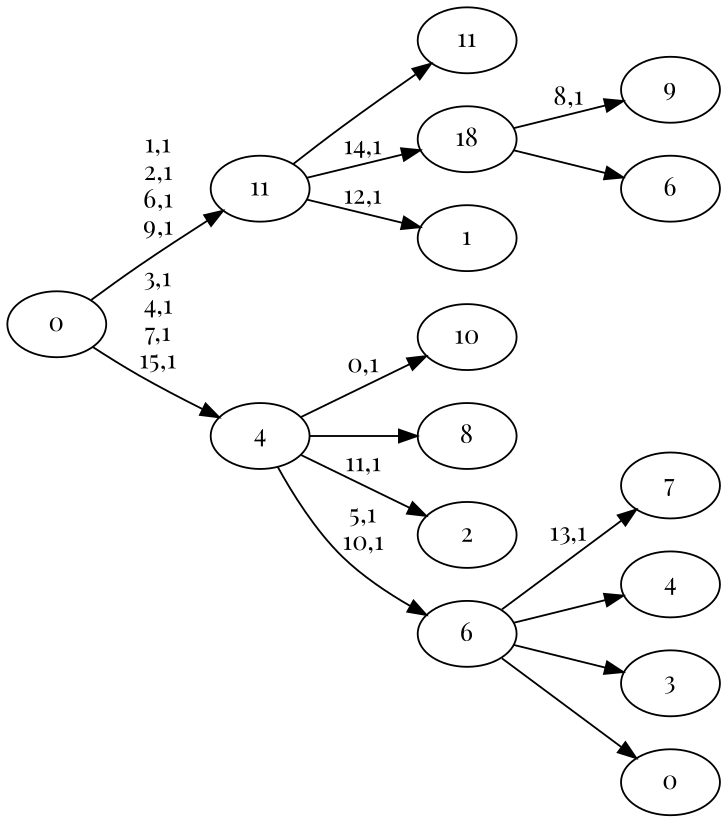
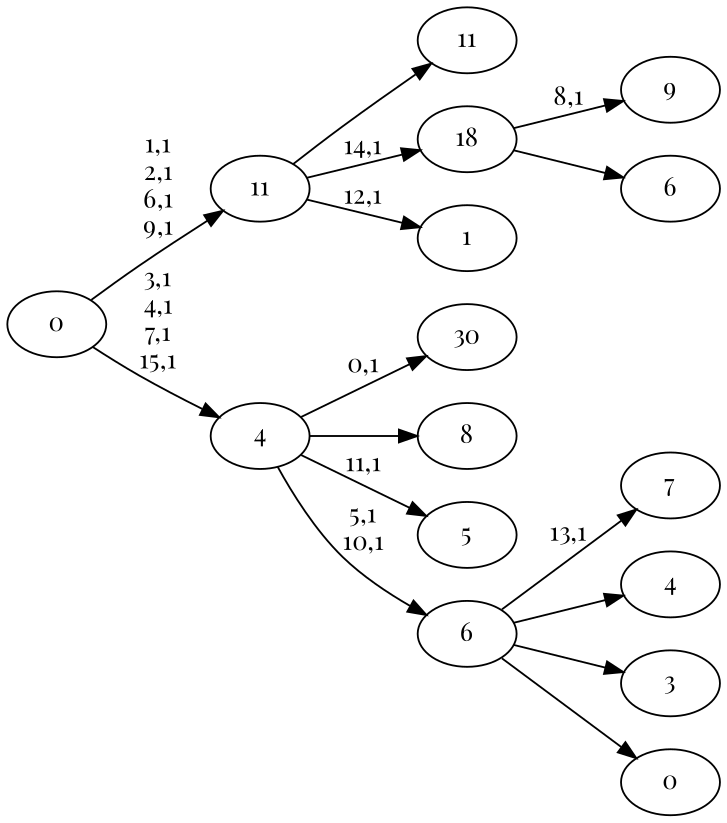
node "10": label "10" -> "30"
node "2": label "2" -> "5"
